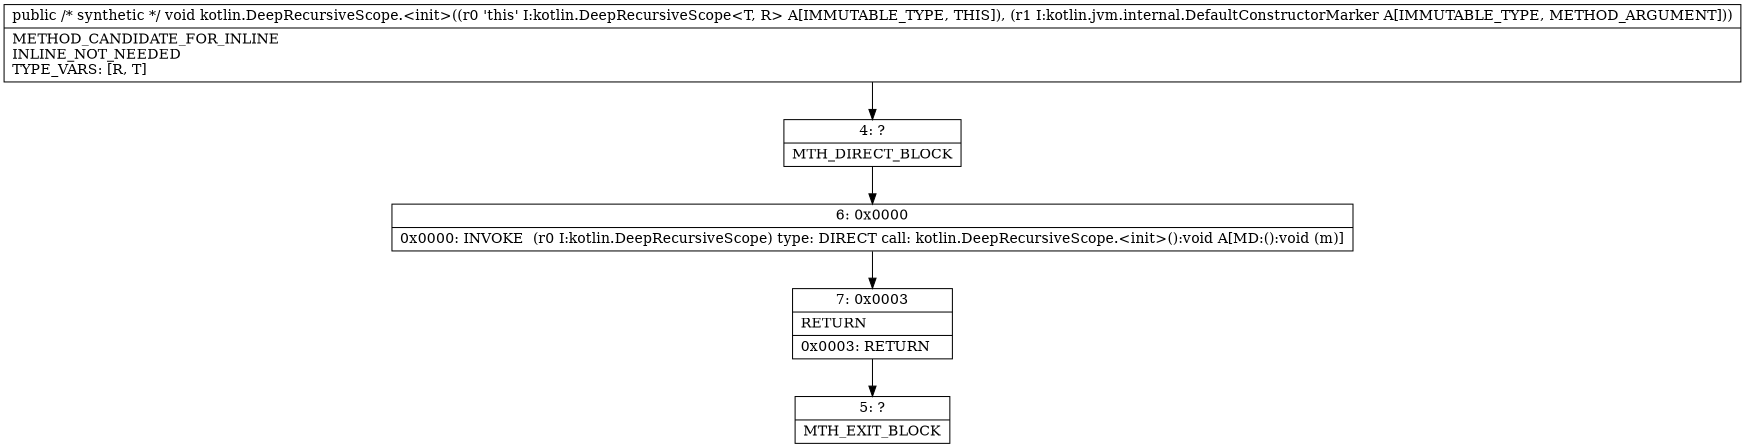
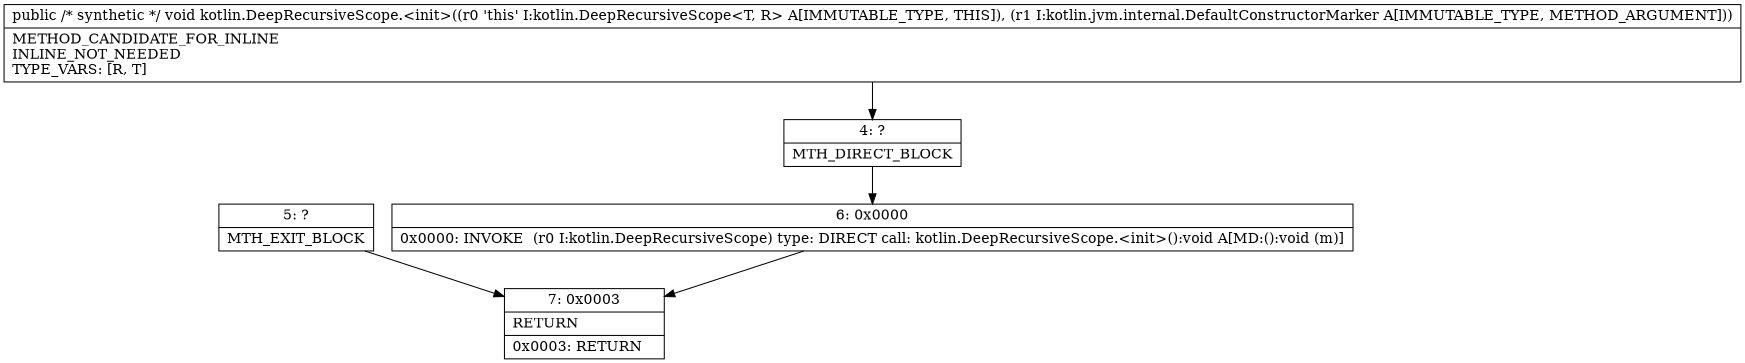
edge "7: 0x0003" -> "5: ?": reversed
